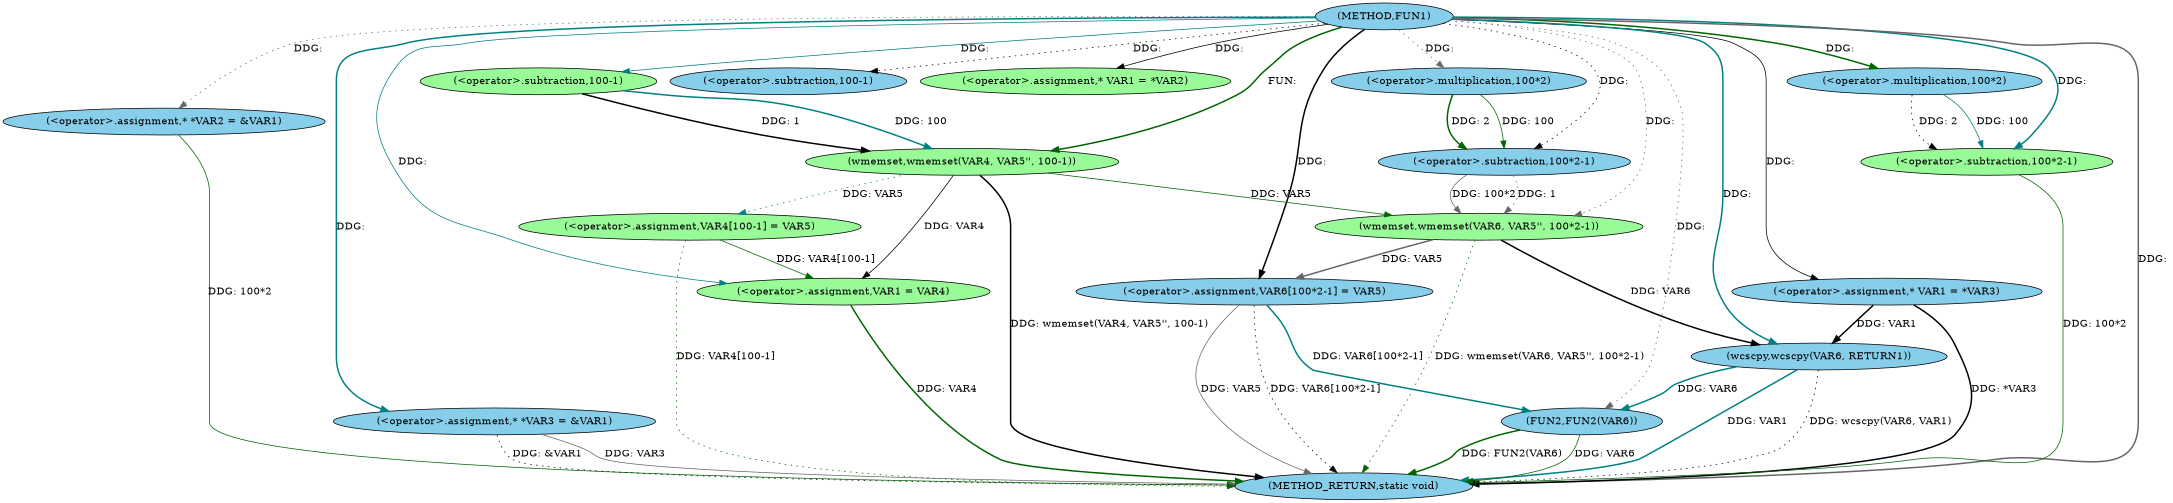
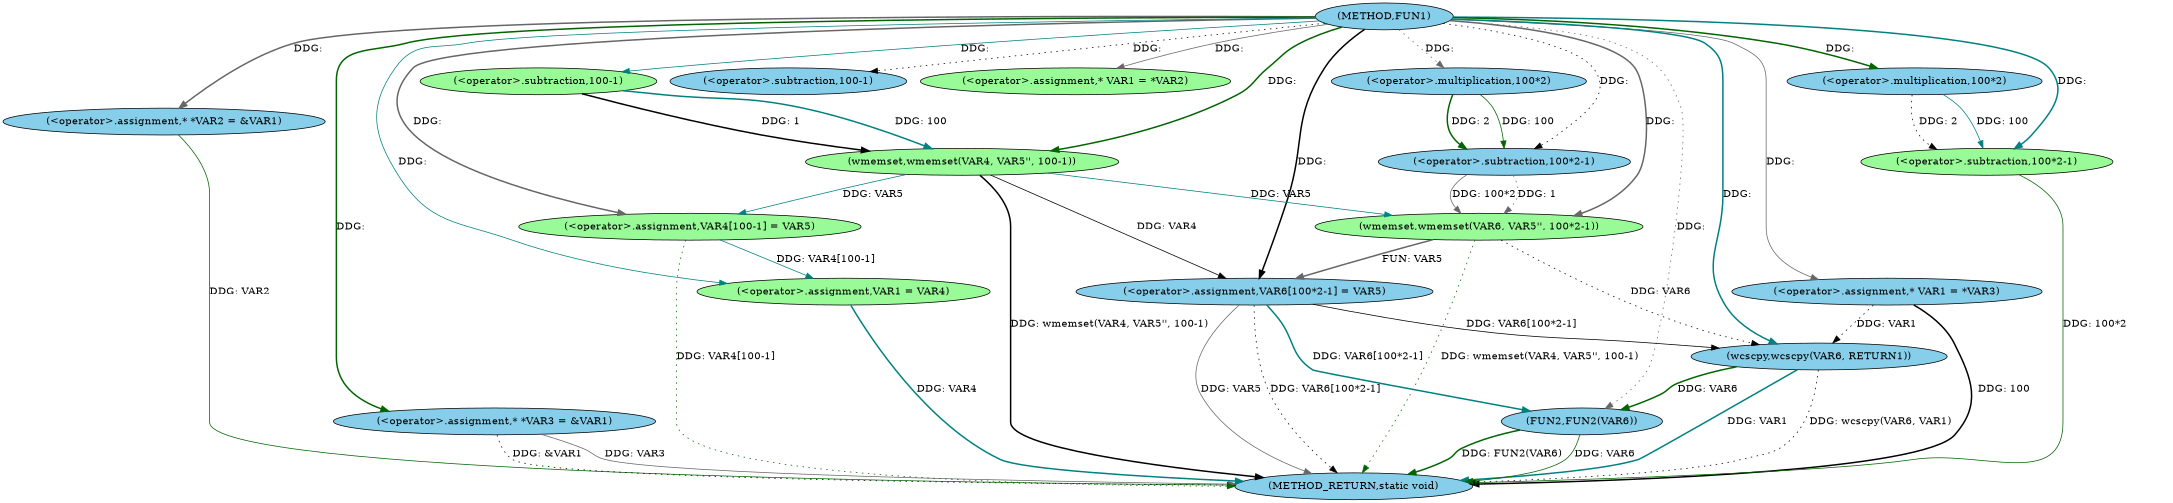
edge "(METHOD,FUN1)" -> "(<operator>.assignment,* *VAR2 = &VAR1)": style dotted -> bold
edge "(METHOD,FUN1)" -> "(<operator>.assignment,* *VAR3 = &VAR1)": color teal -> darkgreen
edge "(METHOD,FUN1)" -> "(<operator>.assignment,* VAR1 = *VAR2)": color black -> gray40
edge "(METHOD,FUN1)" -> "(<operator>.assignment,* VAR1 = *VAR3)": color black -> gray40
edge "(METHOD,FUN1)" -> "(wmemset,wmemset(VAR6, VAR5'', 100*2-1))": style dotted -> bold
edge "(METHOD,FUN1)" -> "(wmemset,wmemset(VAR4, VAR5'', 100-1))": label "FUN: " -> "DDG: "
edge "(wmemset,wmemset(VAR4, VAR5'', 100-1))" -> "(<operator>.assignment,VAR4[100-1] = VAR5)": style dotted -> solid
edge "(wmemset,wmemset(VAR4, VAR5'', 100-1))" -> "(wmemset,wmemset(VAR6, VAR5'', 100*2-1))": color darkgreen -> teal
edge "(wmemset,wmemset(VAR4, VAR5'', 100-1))" -> "(<operator>.assignment,VAR1 = VAR4)": now "(wmemset,wmemset(VAR4, VAR5'', 100-1))" -> "(<operator>.assignment,VAR6[100*2-1] = VAR5)"
edge "(METHOD,FUN1)" -> "(METHOD_RETURN,static void)": now "(METHOD,FUN1)" -> "(<operator>.assignment,VAR4[100-1] = VAR5)"
edge "(<operator>.assignment,VAR4[100-1] = VAR5)" -> "(<operator>.assignment,VAR1 = VAR4)": color darkgreen -> teal
edge "(wmemset,wmemset(VAR6, VAR5'', 100*2-1))" -> "(<operator>.assignment,VAR6[100*2-1] = VAR5)": label "DDG: VAR5" -> "FUN: VAR5"
edge "(<operator>.assignment,* *VAR2 = &VAR1)" -> "(METHOD_RETURN,static void)": label "DDG: 100*2" -> "DDG: VAR2"
edge "(wmemset,wmemset(VAR6, VAR5'', 100*2-1))" -> "(wcscpy,wcscpy(VAR6, RETURN1))": style bold -> dotted
edge "(<operator>.assignment,* VAR1 = *VAR3)" -> "(wcscpy,wcscpy(VAR6, RETURN1))": style bold -> dotted
edge "(<operator>.assignment,VAR6[100*2-1] = VAR5)" -> "(wcscpy,wcscpy(VAR6, RETURN1))": added, label "DDG: VAR6[100*2-1]"
edge "(wmemset,wmemset(VAR6, VAR5'', 100*2-1))" -> "(METHOD_RETURN,static void)": label "DDG: wmemset(VAR6, VAR5'', 100*2-1)" -> "DDG: wmemset(VAR4, VAR5'', 100-1)"
edge "(wcscpy,wcscpy(VAR6, RETURN1))" -> "(FUN2,FUN2(VAR6))": color teal -> darkgreen
edge "(<operator>.assignment,* VAR1 = *VAR3)" -> "(METHOD_RETURN,static void)": label "DDG: *VAR3" -> "DDG: 100"
edge "(<operator>.assignment,VAR1 = VAR4)" -> "(METHOD_RETURN,static void)": color darkgreen -> teal
